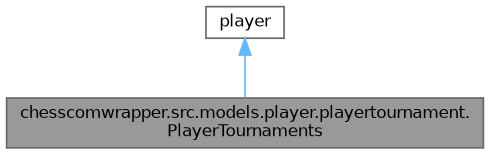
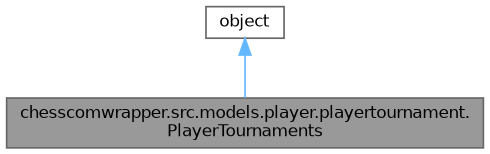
node "player": label "player" -> "object"
